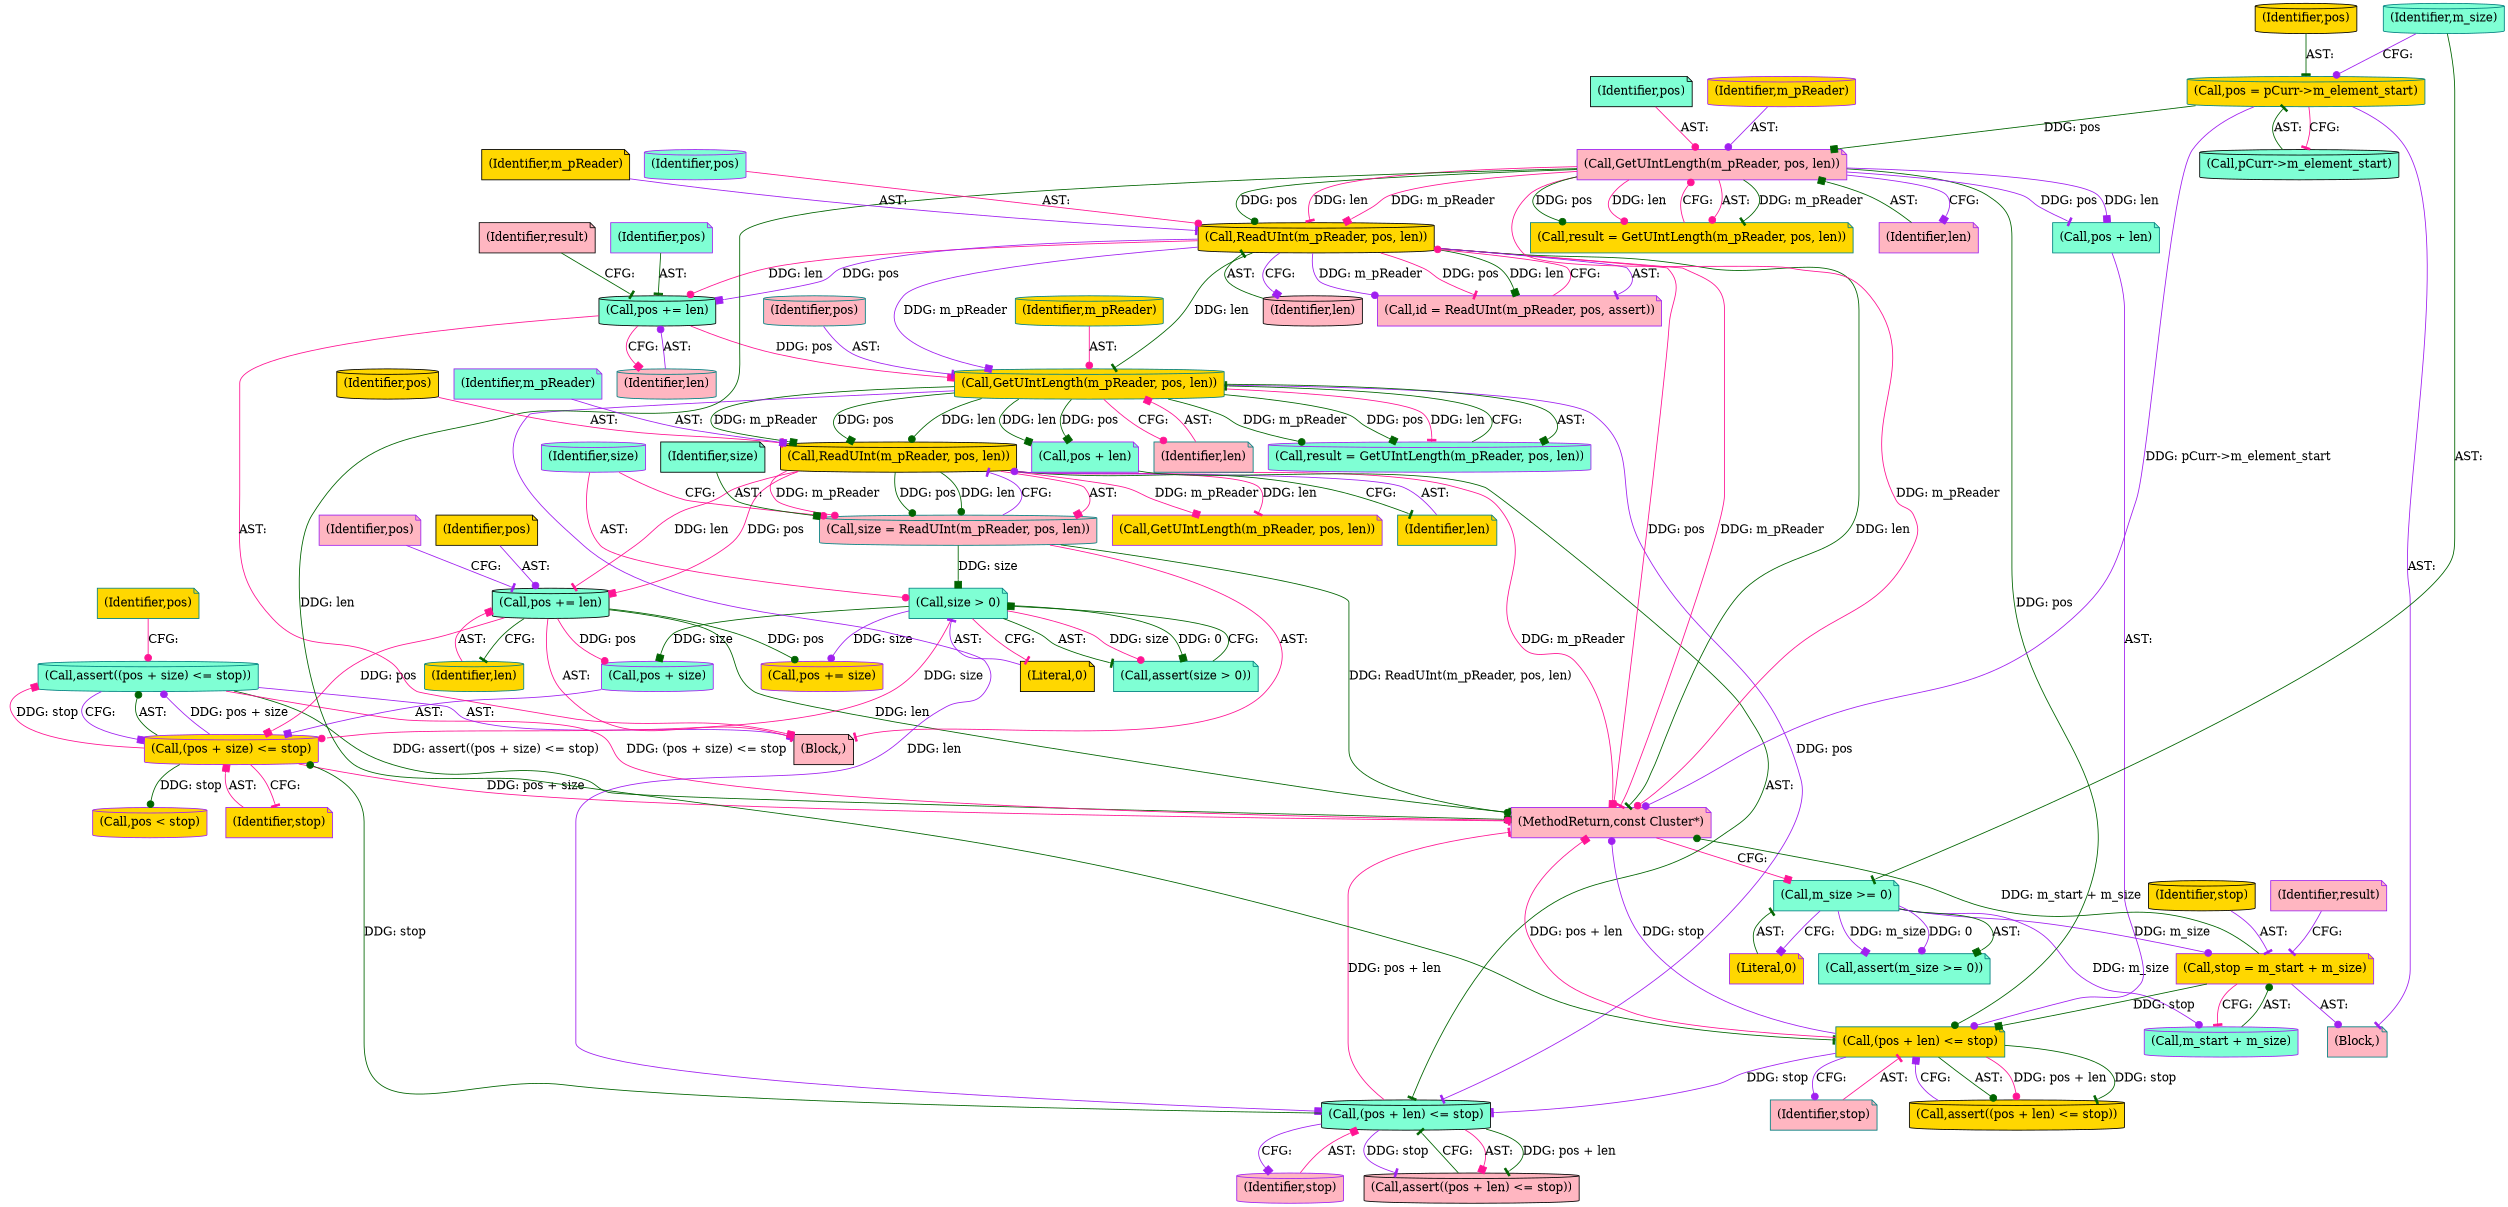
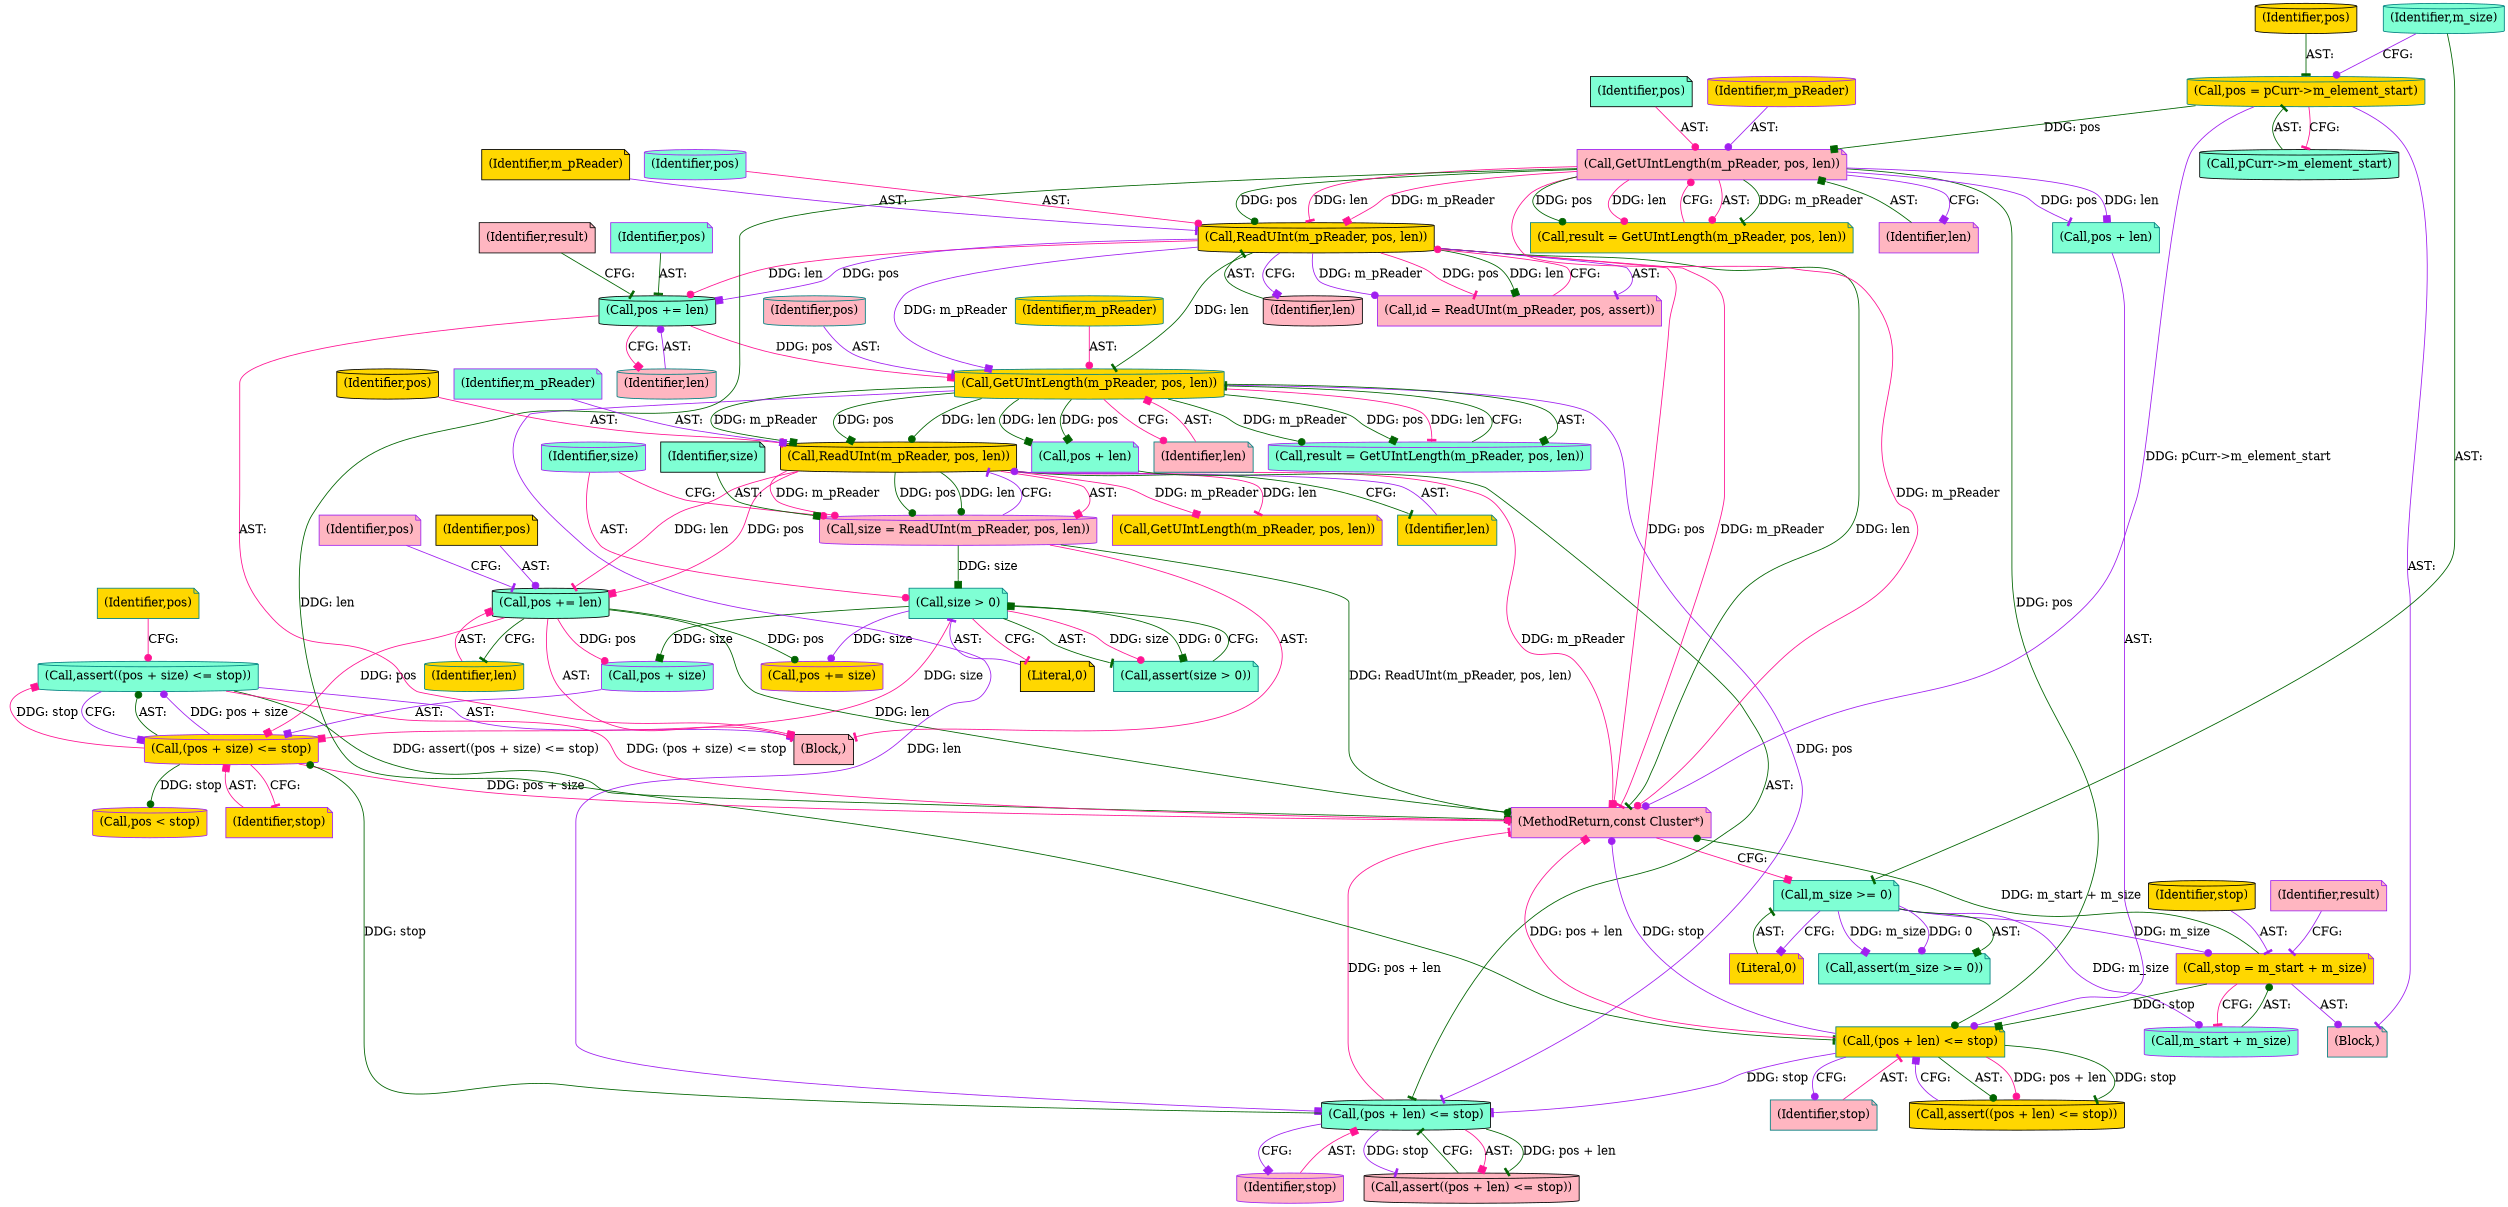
node "(Call,size = ReadUInt(m_pReader, pos, len))": color teal -> purple
edge "(Call,size > 0)" -> "(Call,(pos + size) <= stop)": arrowhead dot -> box
